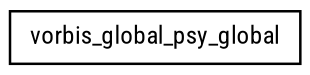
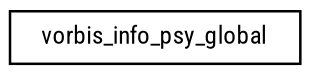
node "vorbis_global_psy_global": label "vorbis_global_psy_global" -> "vorbis_info_psy_global"
